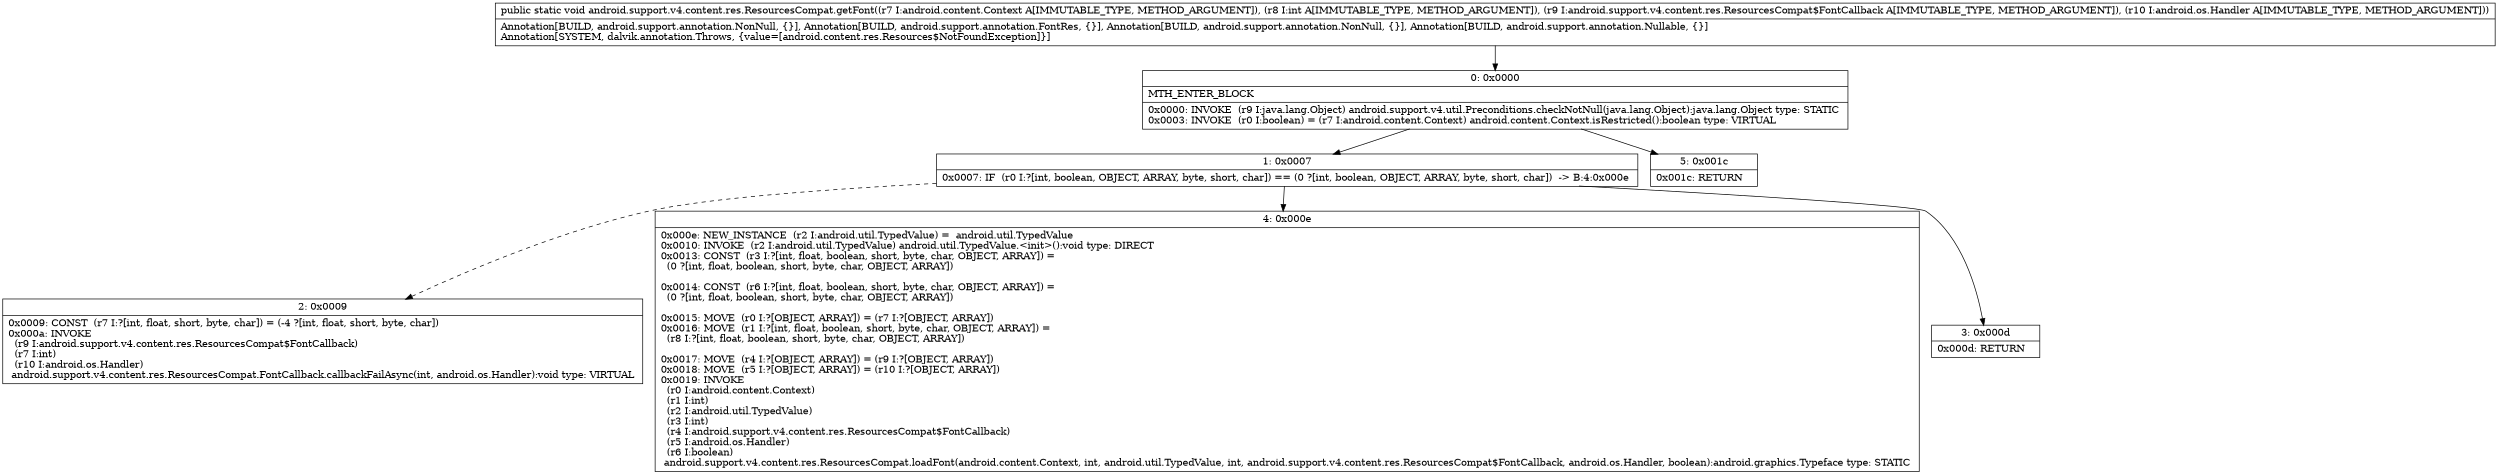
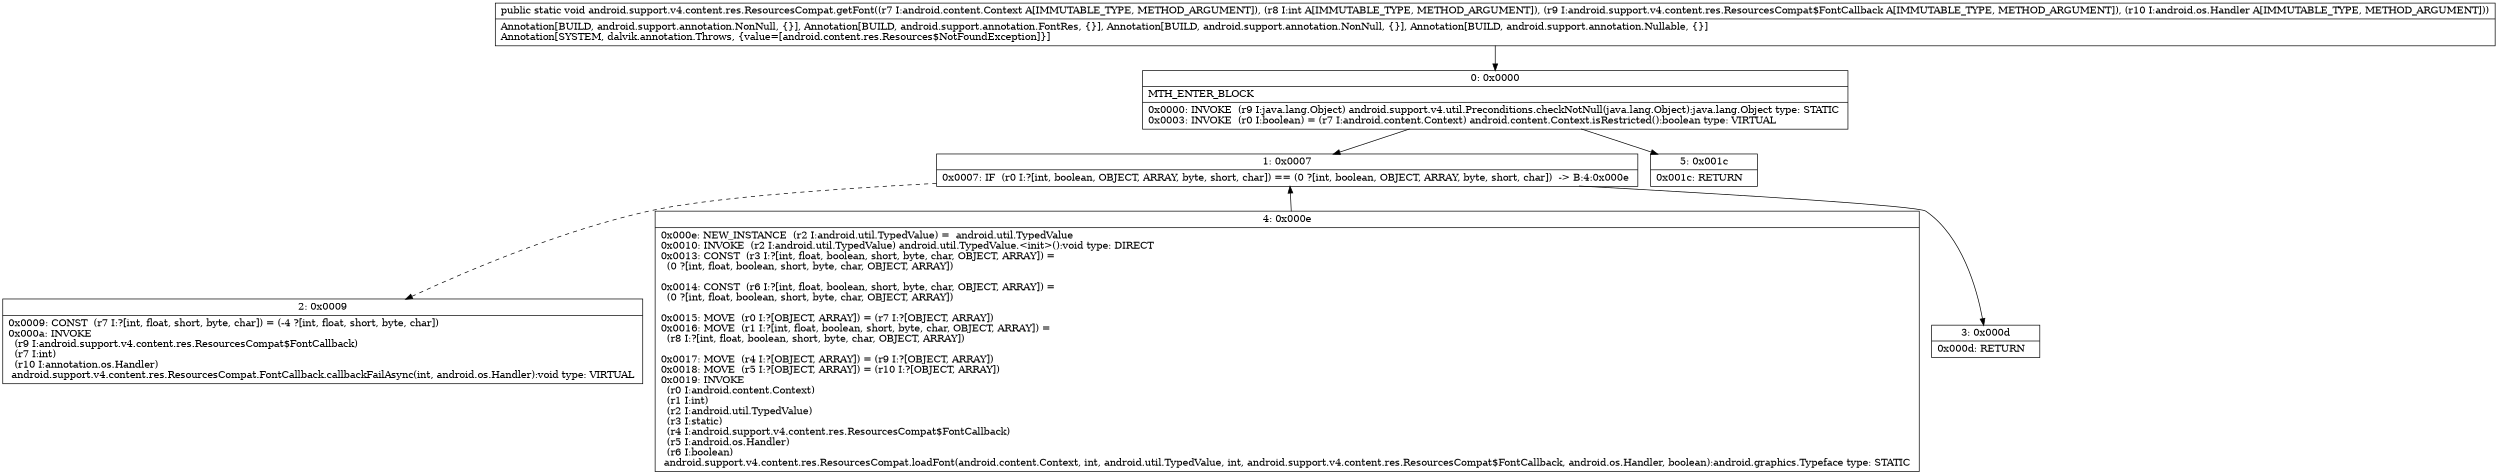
edge "1: 0x0007" -> "4: 0x000e": reversed
node "2: 0x0009": text "(r10 I:android.os.Handler)" -> "(r10 I:annotation.os.Handler)"
node "4: 0x000e": text "(r3 I:int)" -> "(r3 I:static)"
